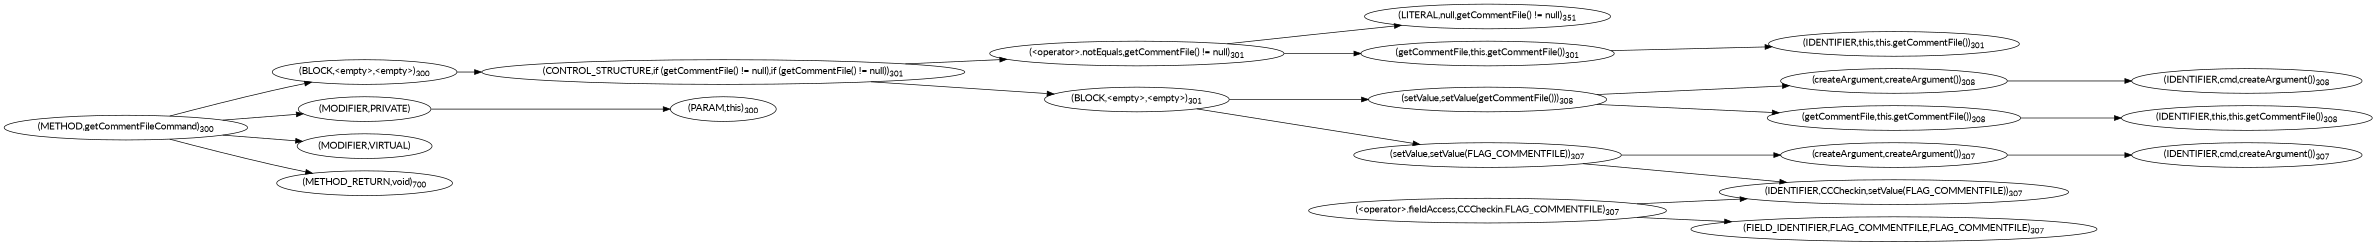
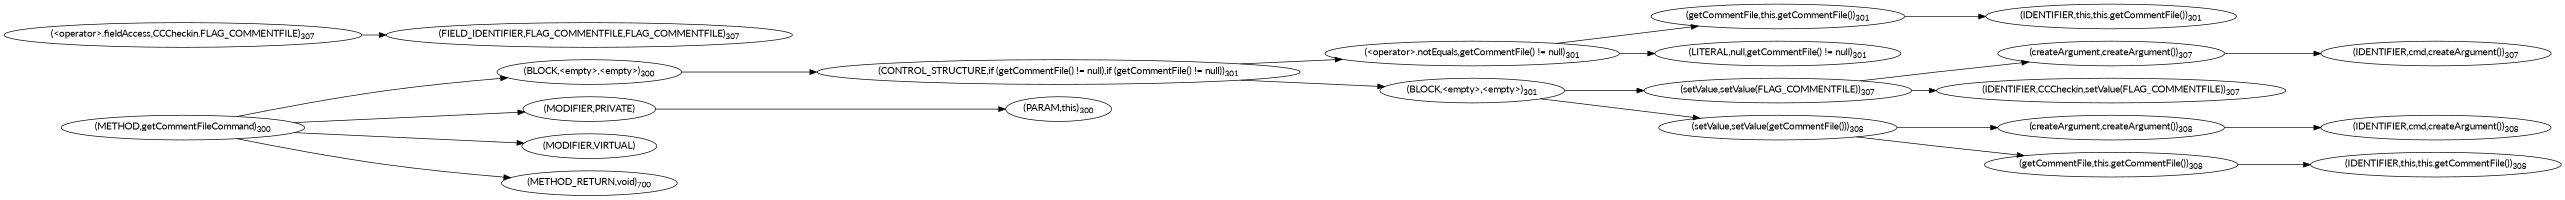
node "(LITERAL,null,getCommentFile() != null)": text "351" -> "301"
edge "(<operator>.fieldAccess,CCCheckin.FLAG_COMMENTFILE)" -> "(IDENTIFIER,CCCheckin,setValue(FLAG_COMMENTFILE))": removed
